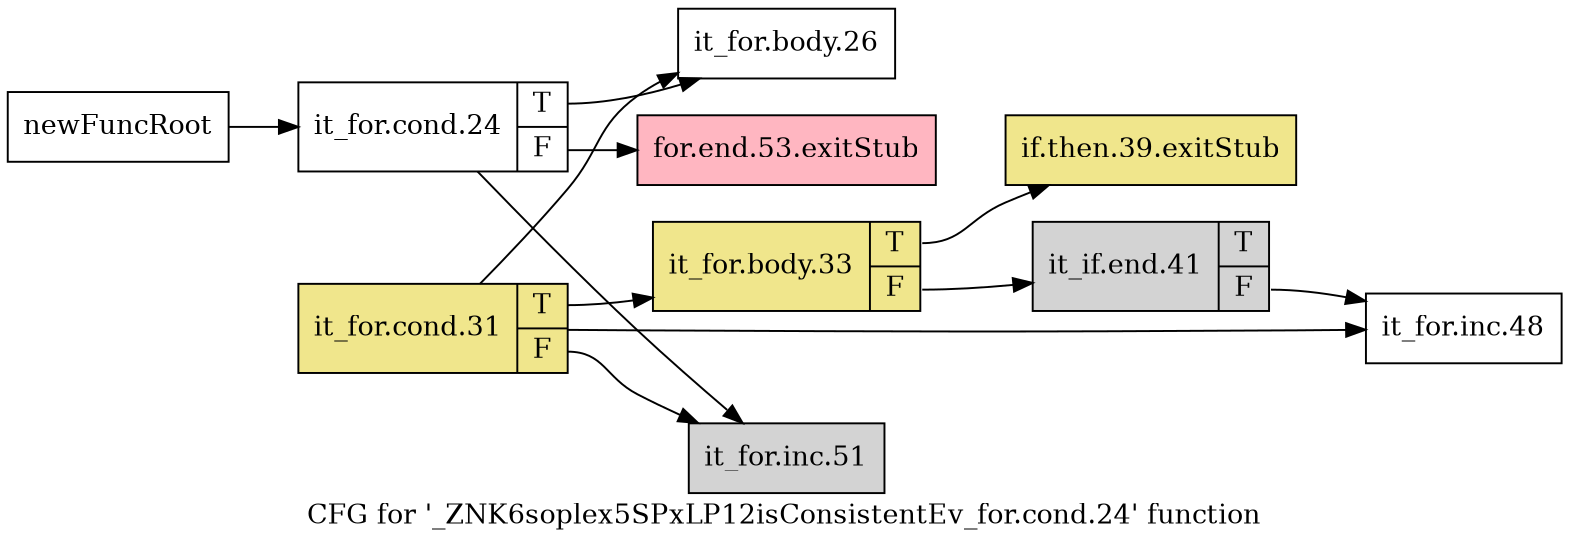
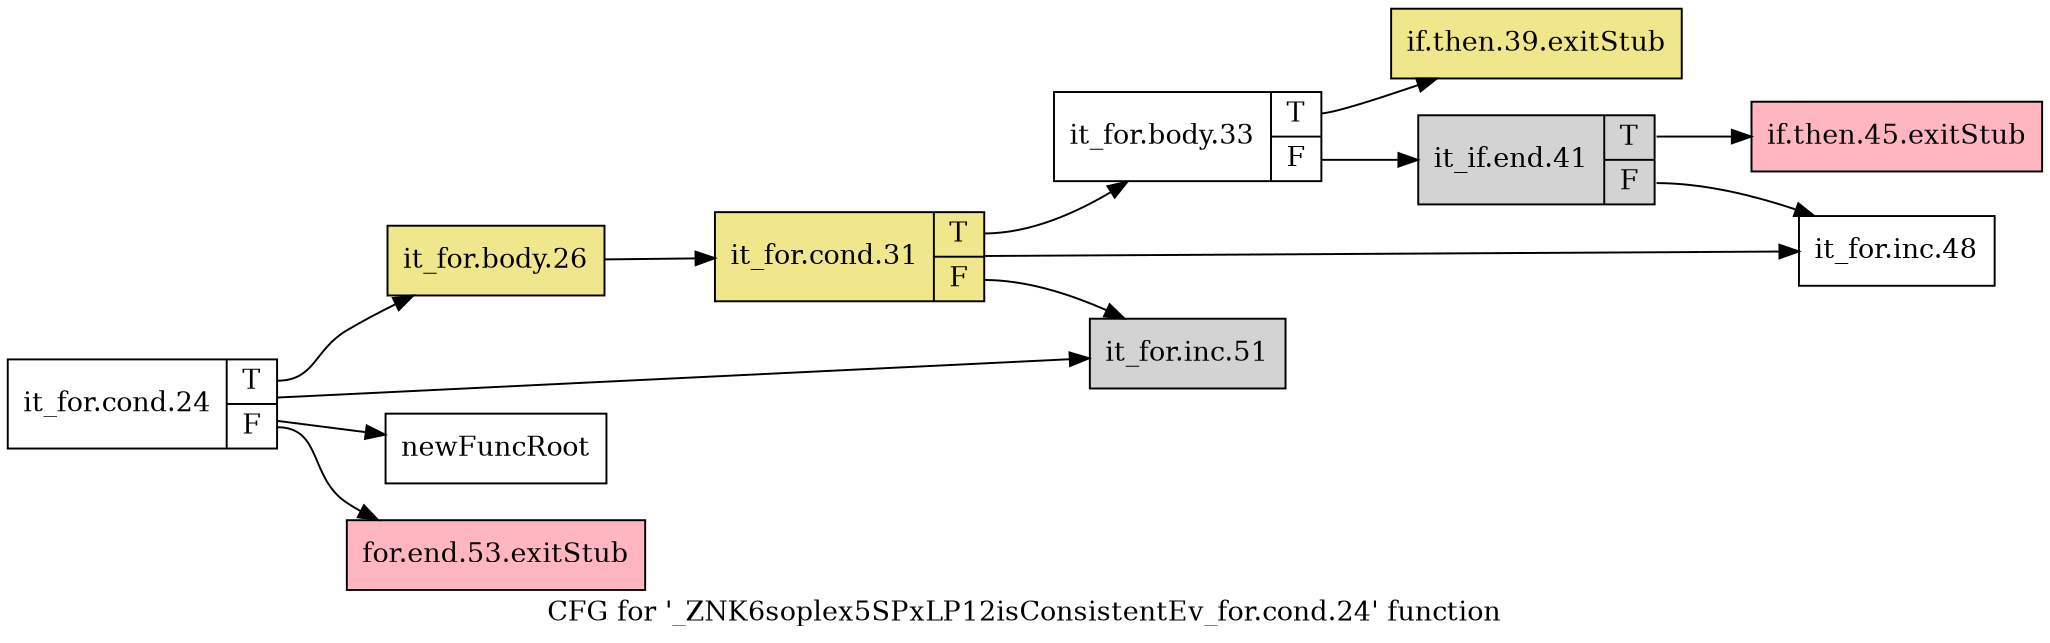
node "it_for.body.26": fillcolor white -> khaki
edge "newFuncRoot" -> "it_for.cond.24": reversed
node "if.then.45.exitStub": added
edge "it_for.cond.31" -> "it_for.body.26": reversed
node "it_for.body.33": fillcolor khaki -> white
